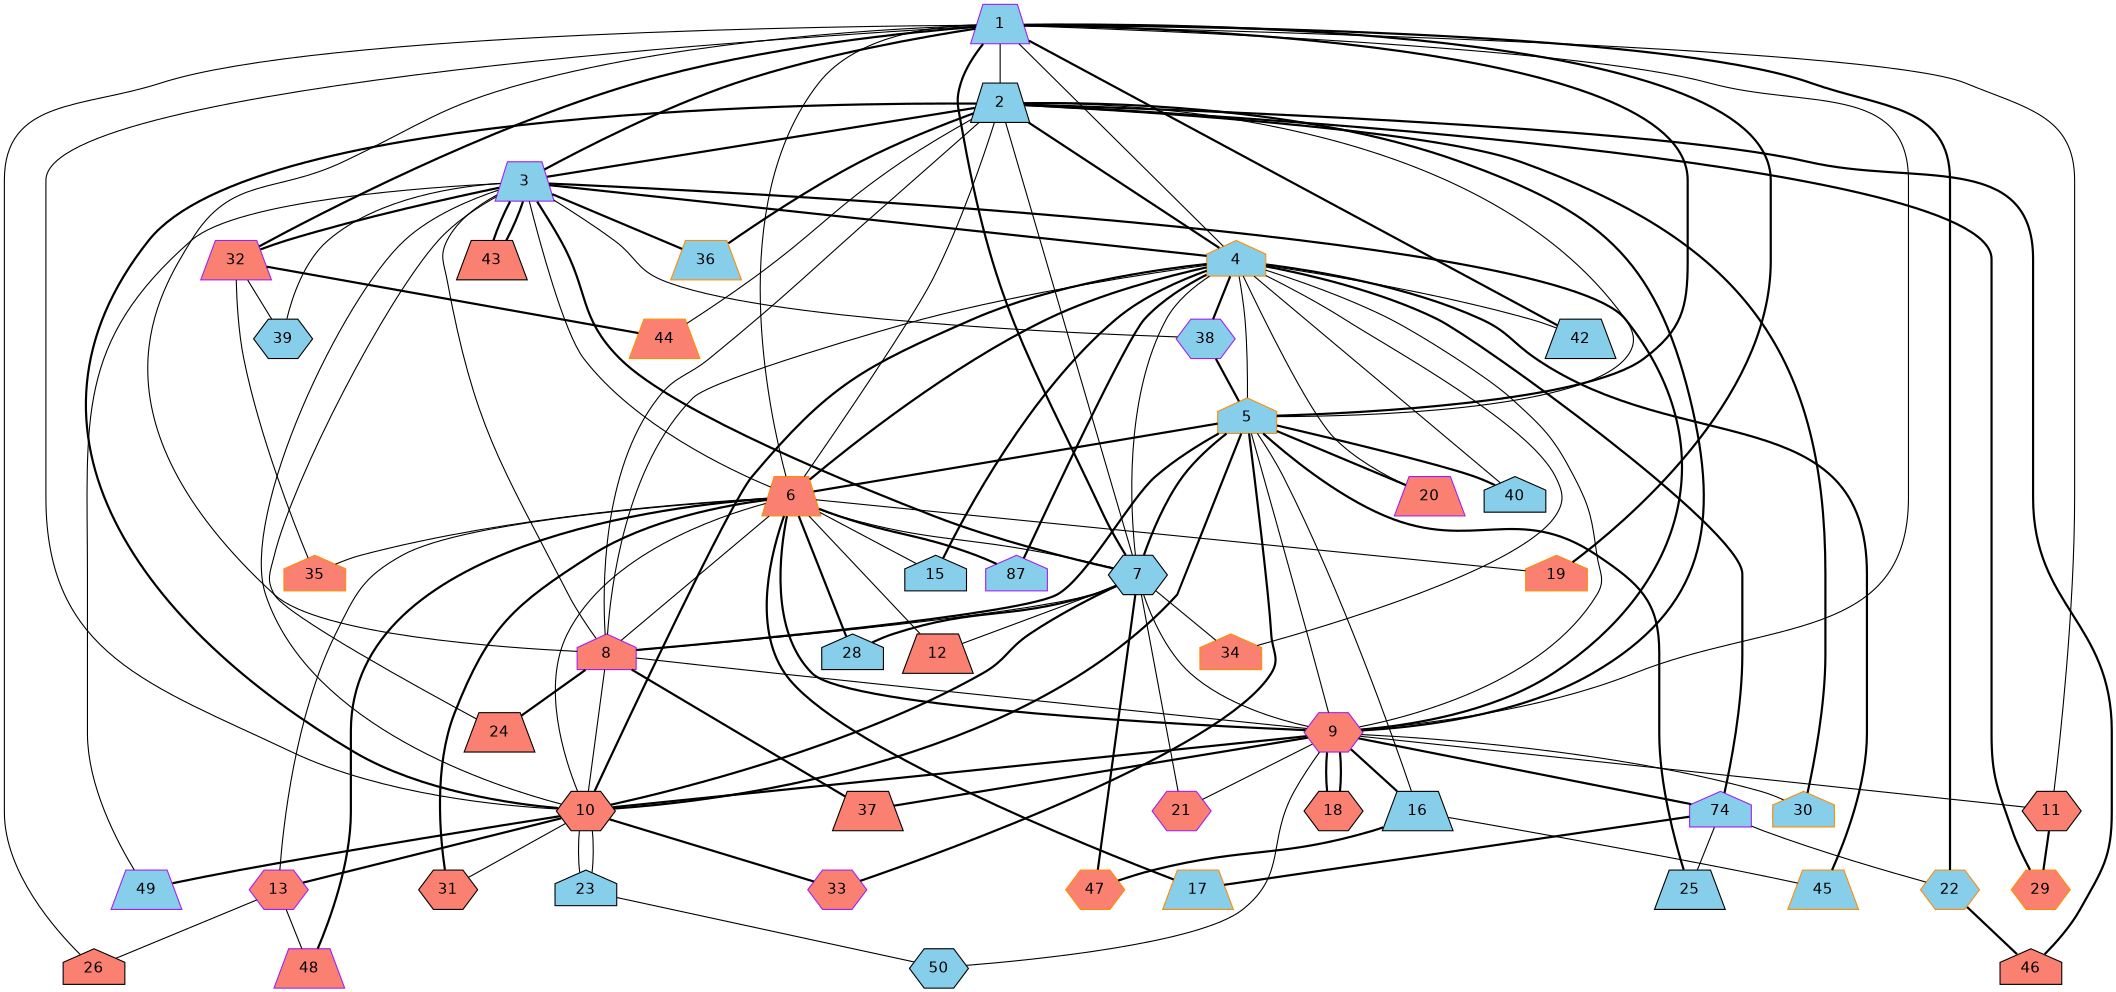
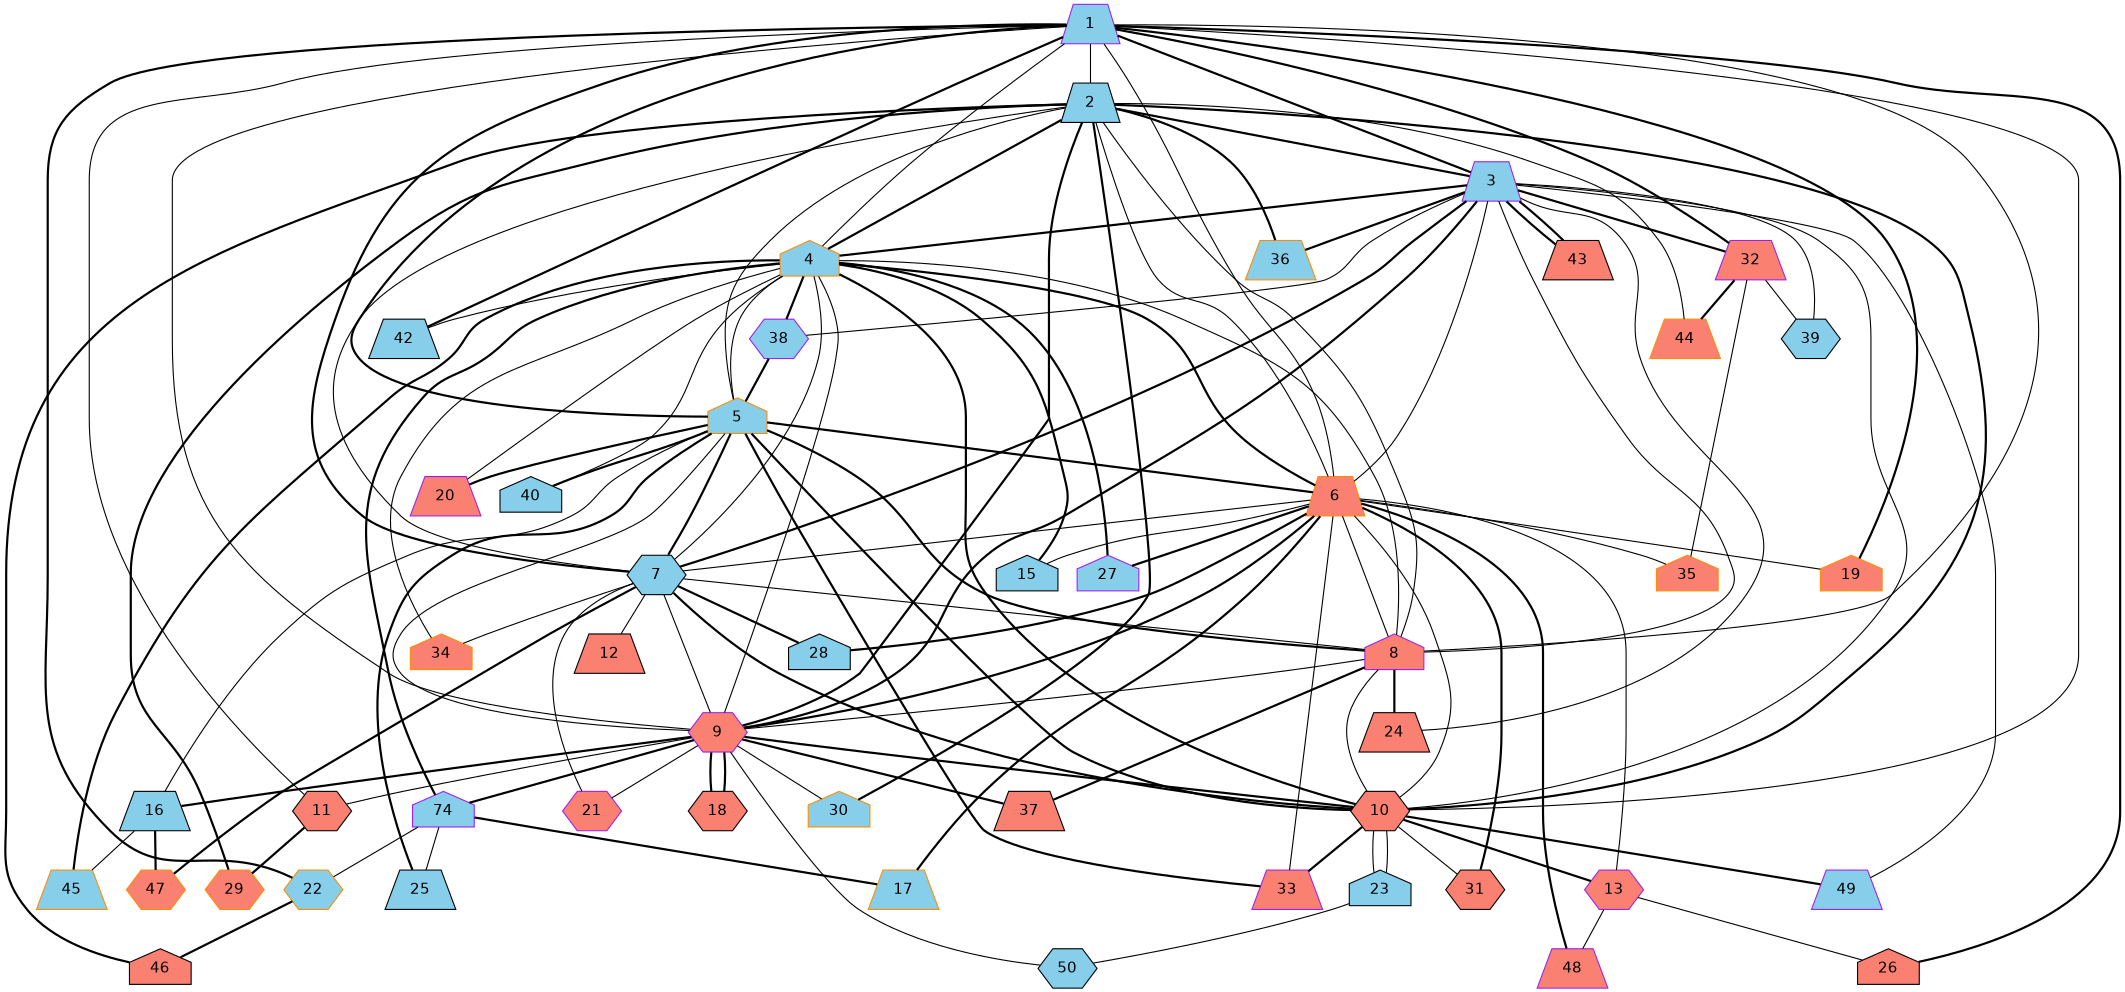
edge "1" -- "26": style solid -> bold
edge "6" -- "12": now "6" -- "33"
node "87": label "87" -> "27"
node "33": shape hexagon -> trapezium
